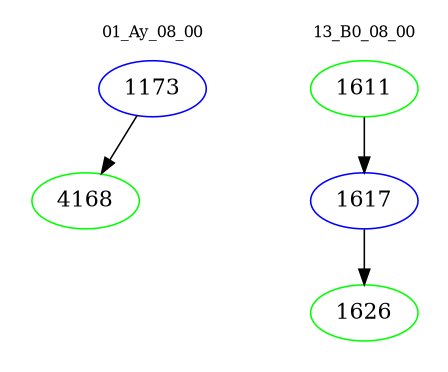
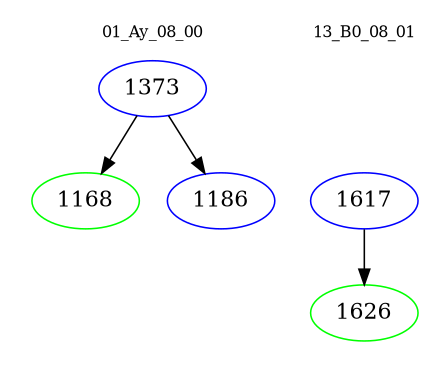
cluster "13_B0_08_00": label "13_B0_08_00" -> "13_B0_08_01"
node "1173": label "1173" -> "1373"
node "1611": removed
node "4168": label "4168" -> "1168"
node "1186": added
